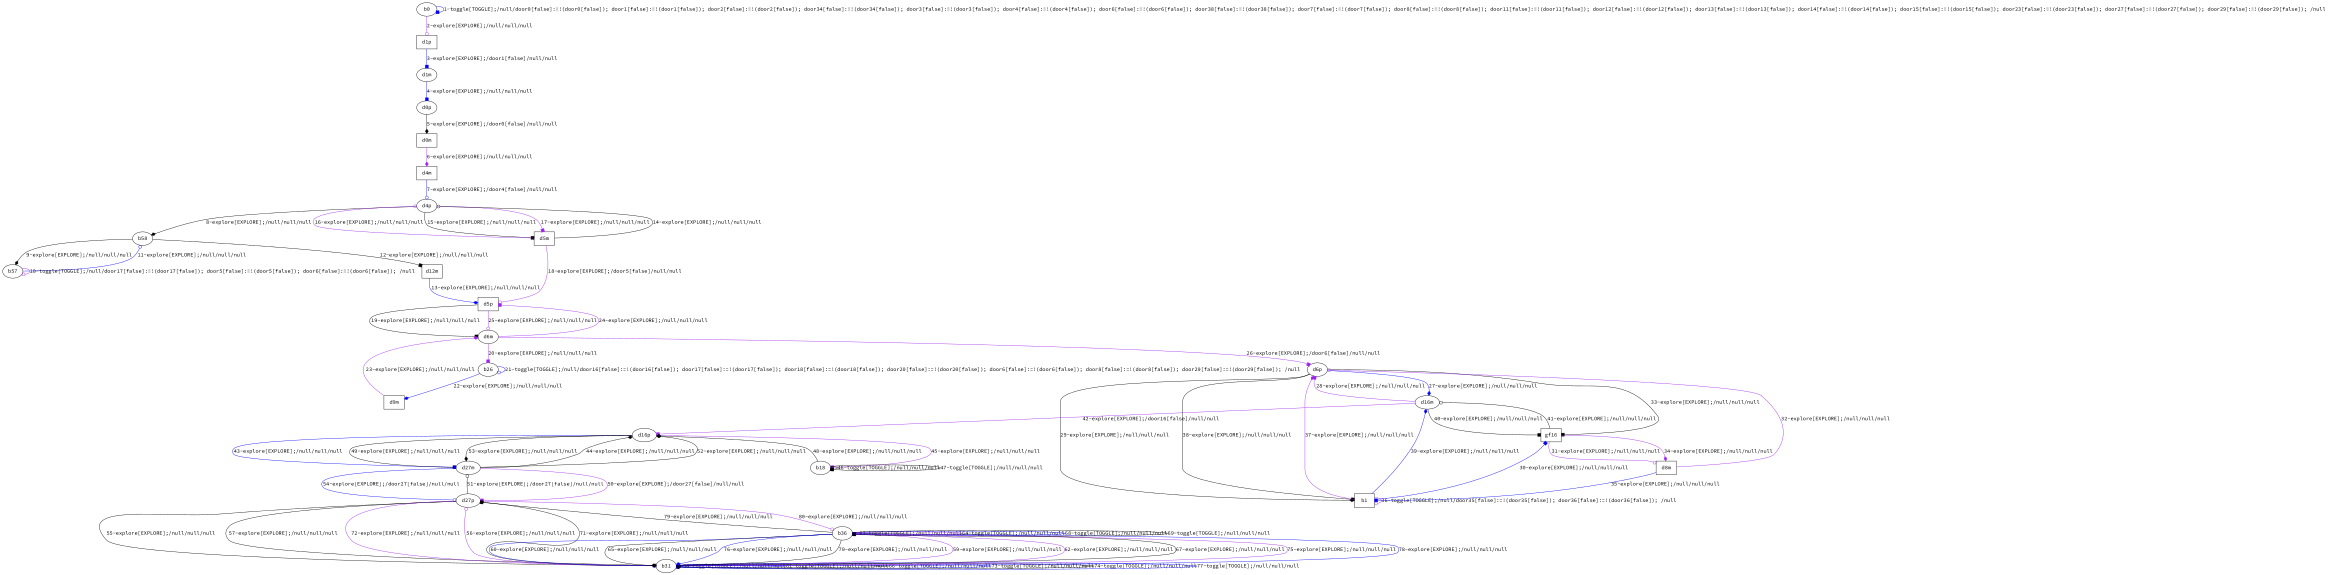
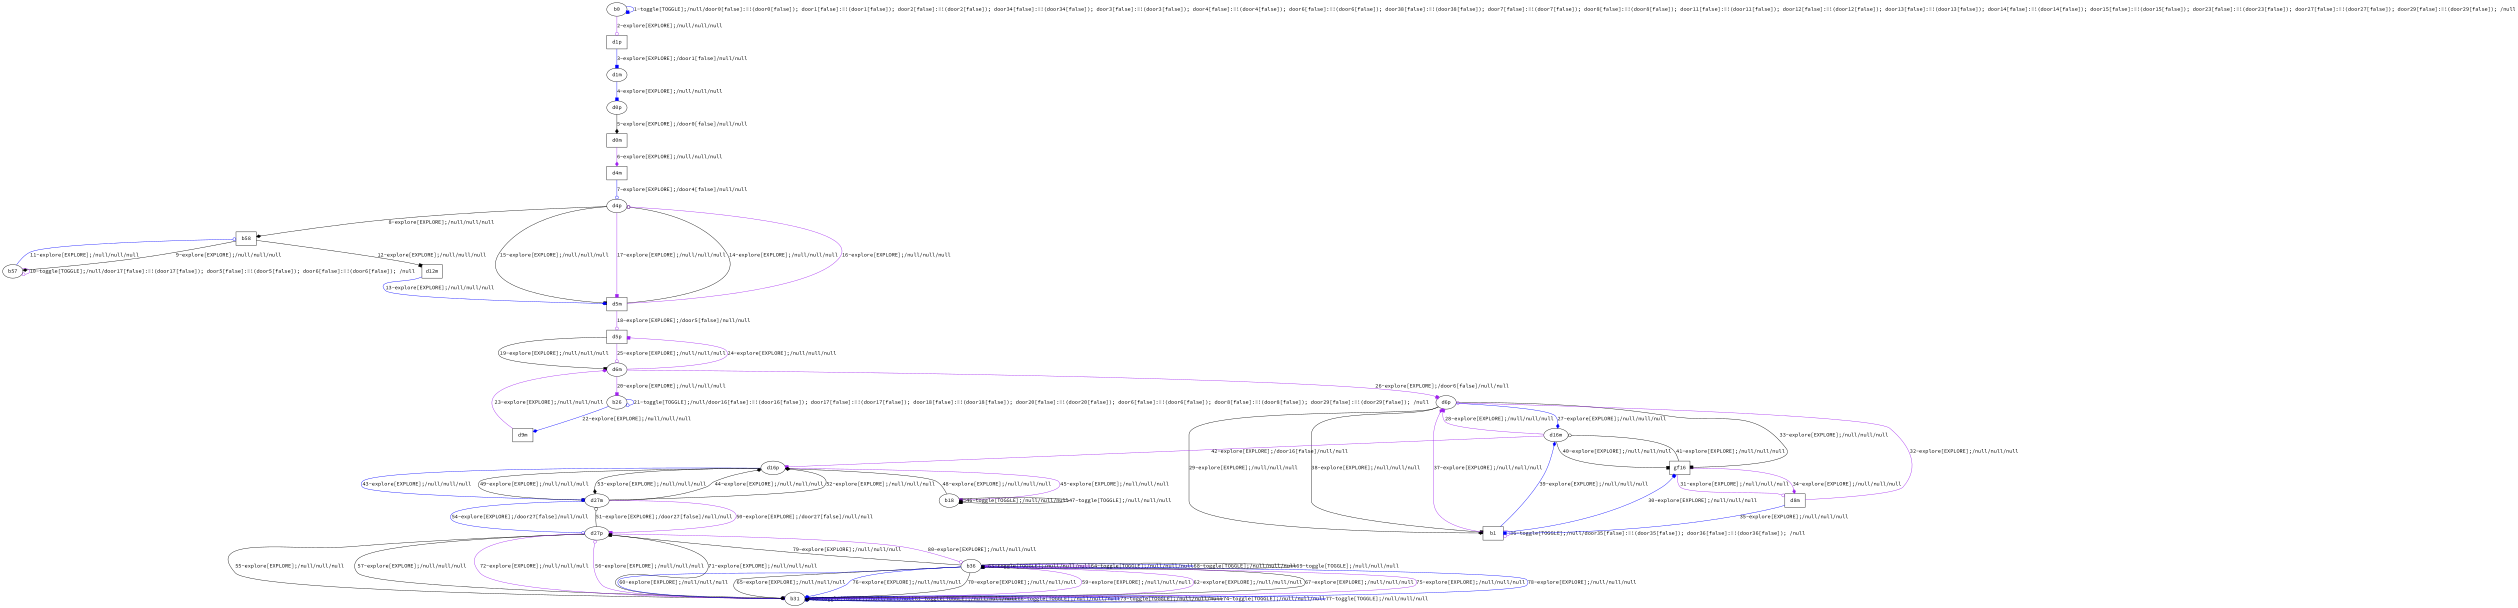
node "b58": shape ellipse -> box
edge "d12m" -> "d5p": now "d12m" -> "d5m"
